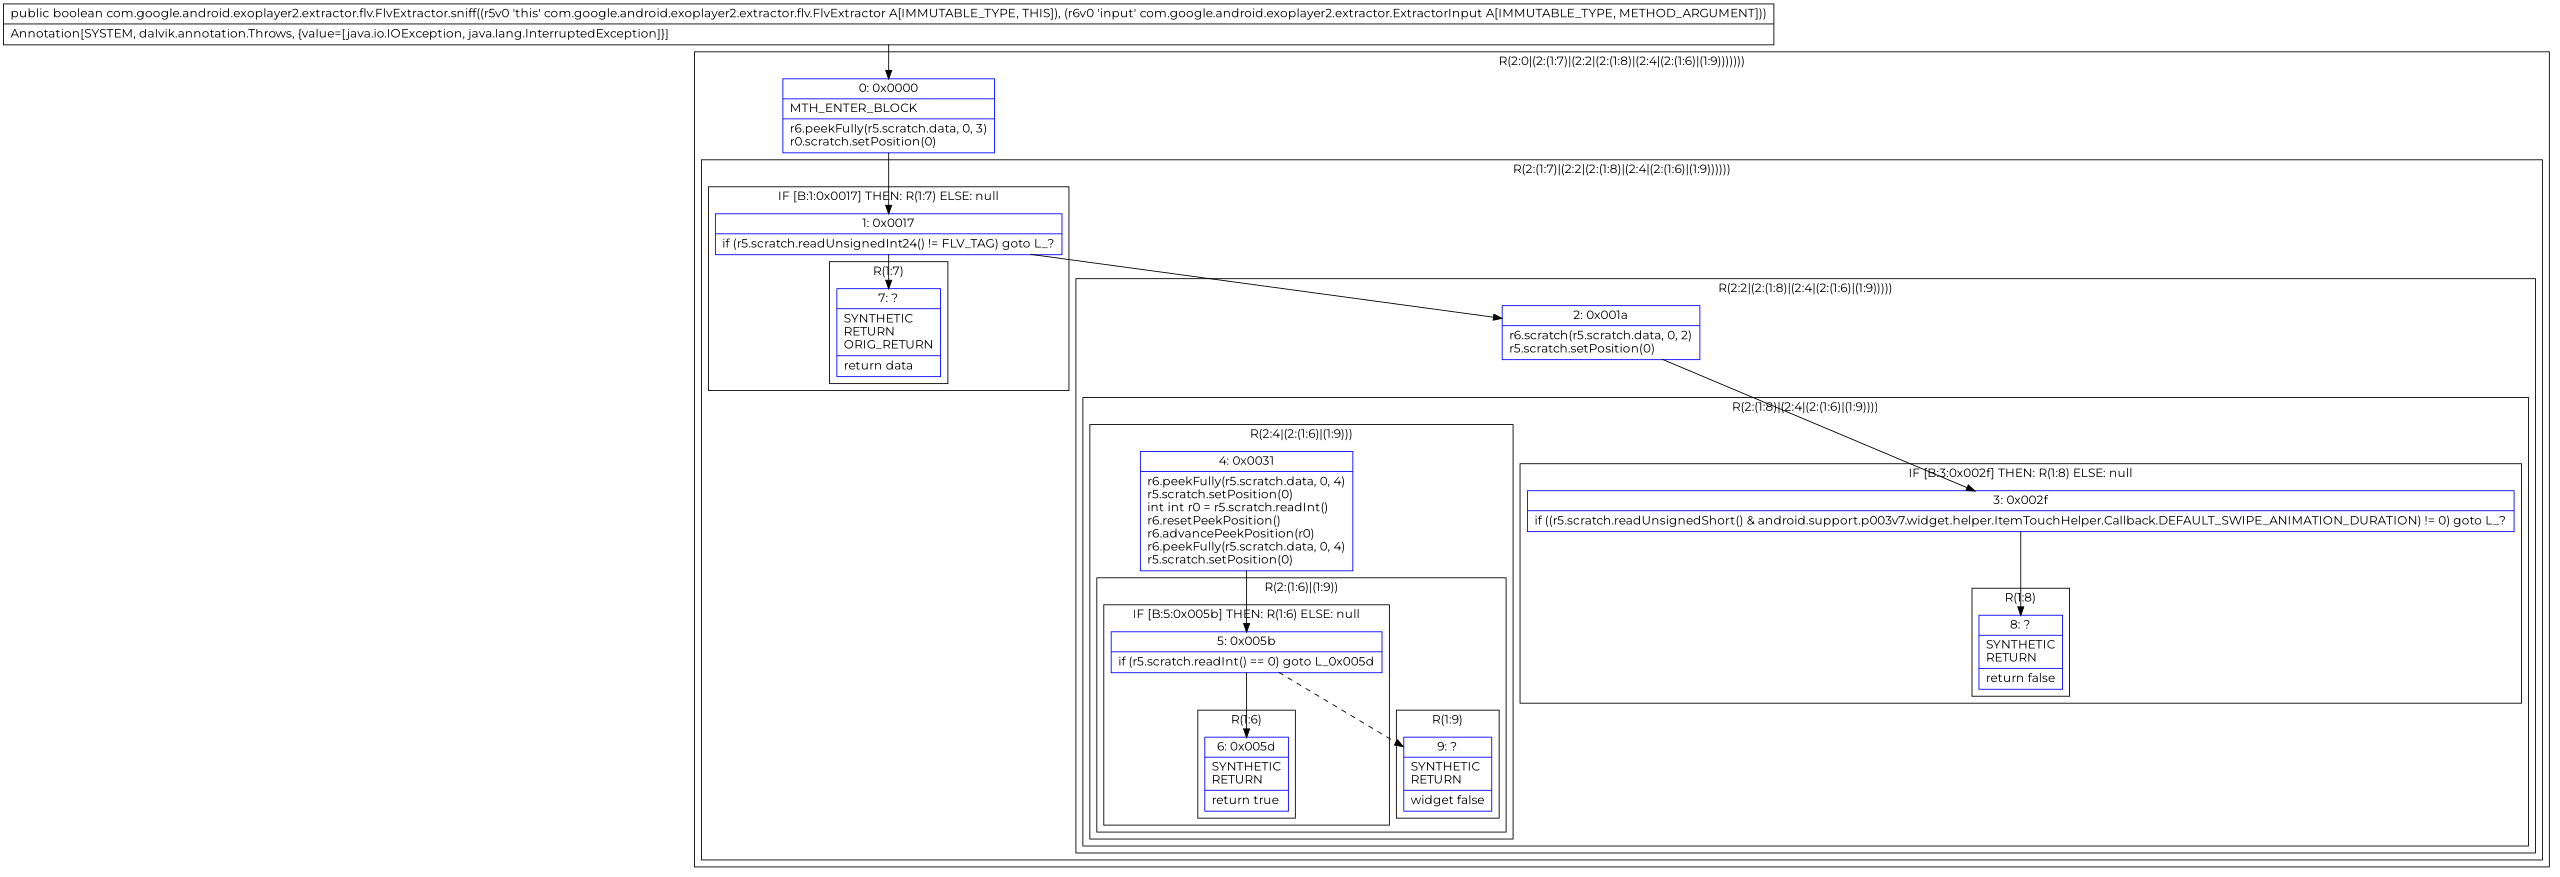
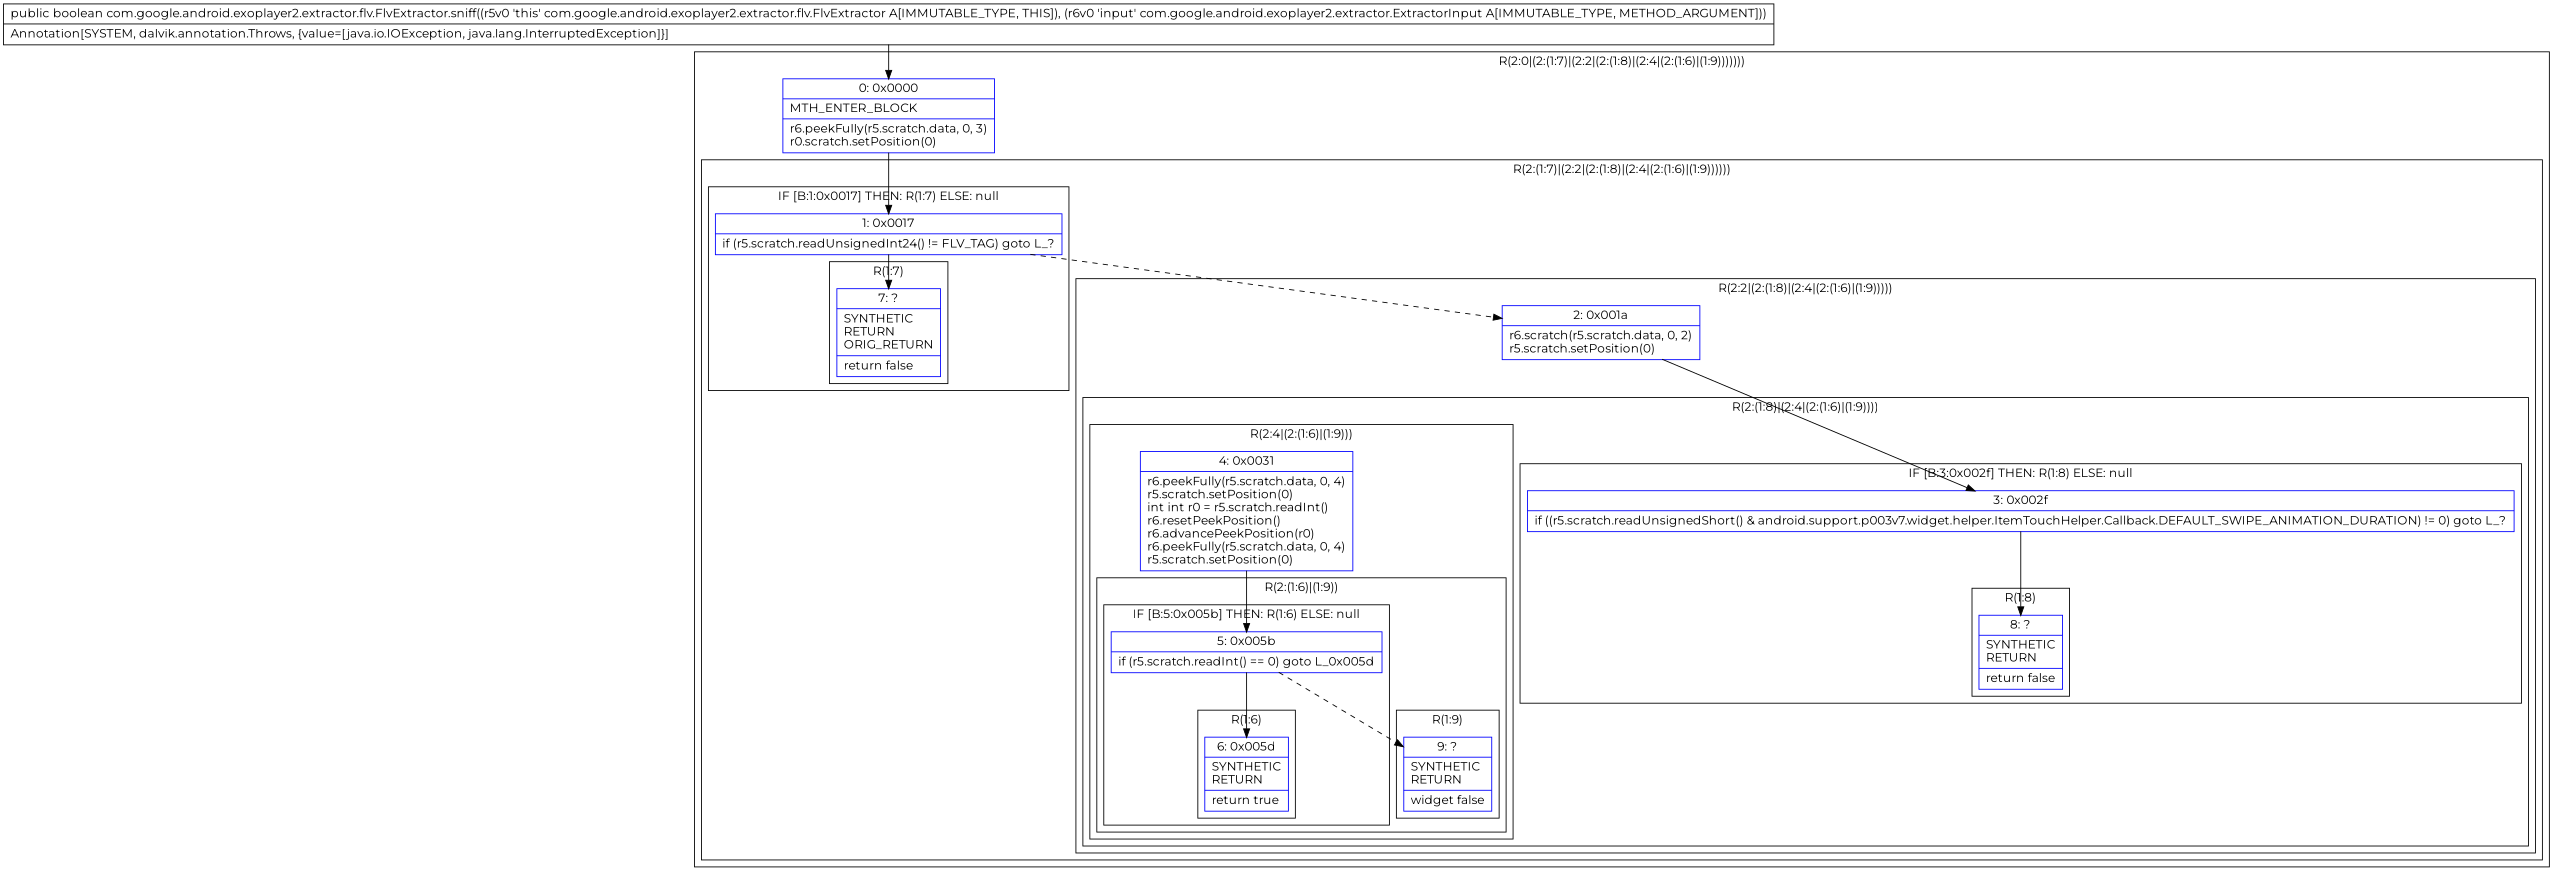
edge "1: 0x0017" -> "2: 0x001a": style solid -> dashed
node "7: ?": text "return data" -> "return false"
